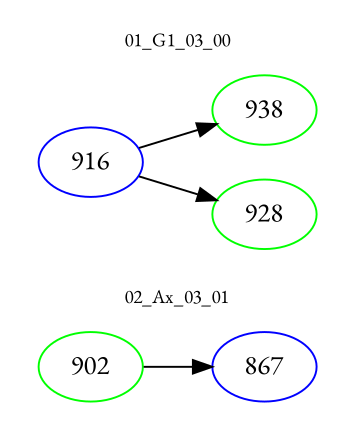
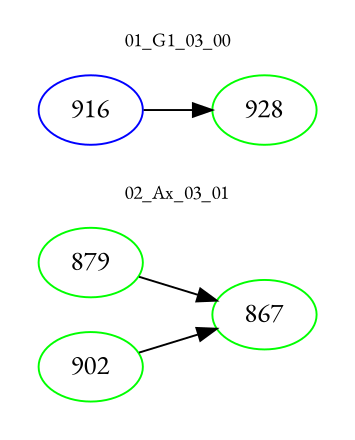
node "938": removed
node "879": added
node "867": color blue -> green
